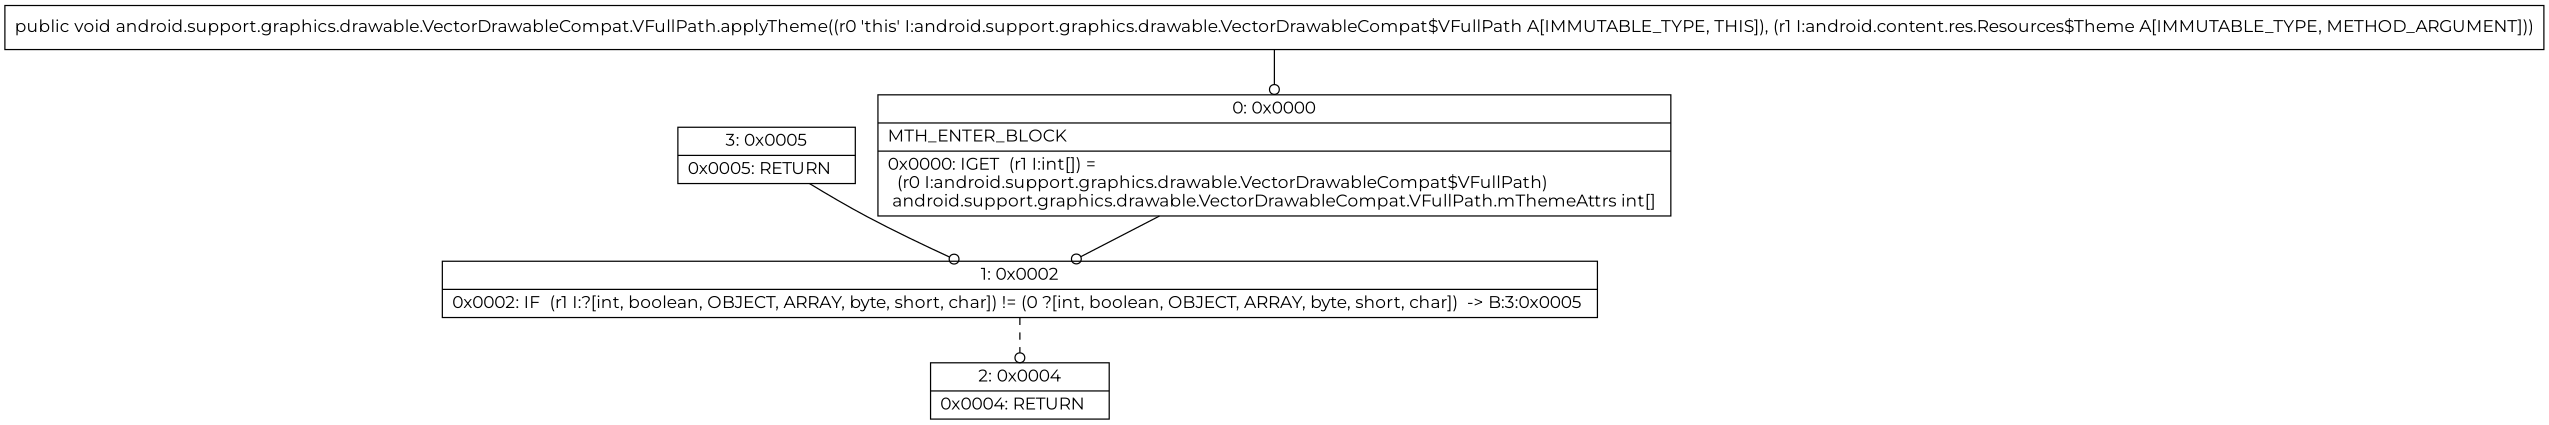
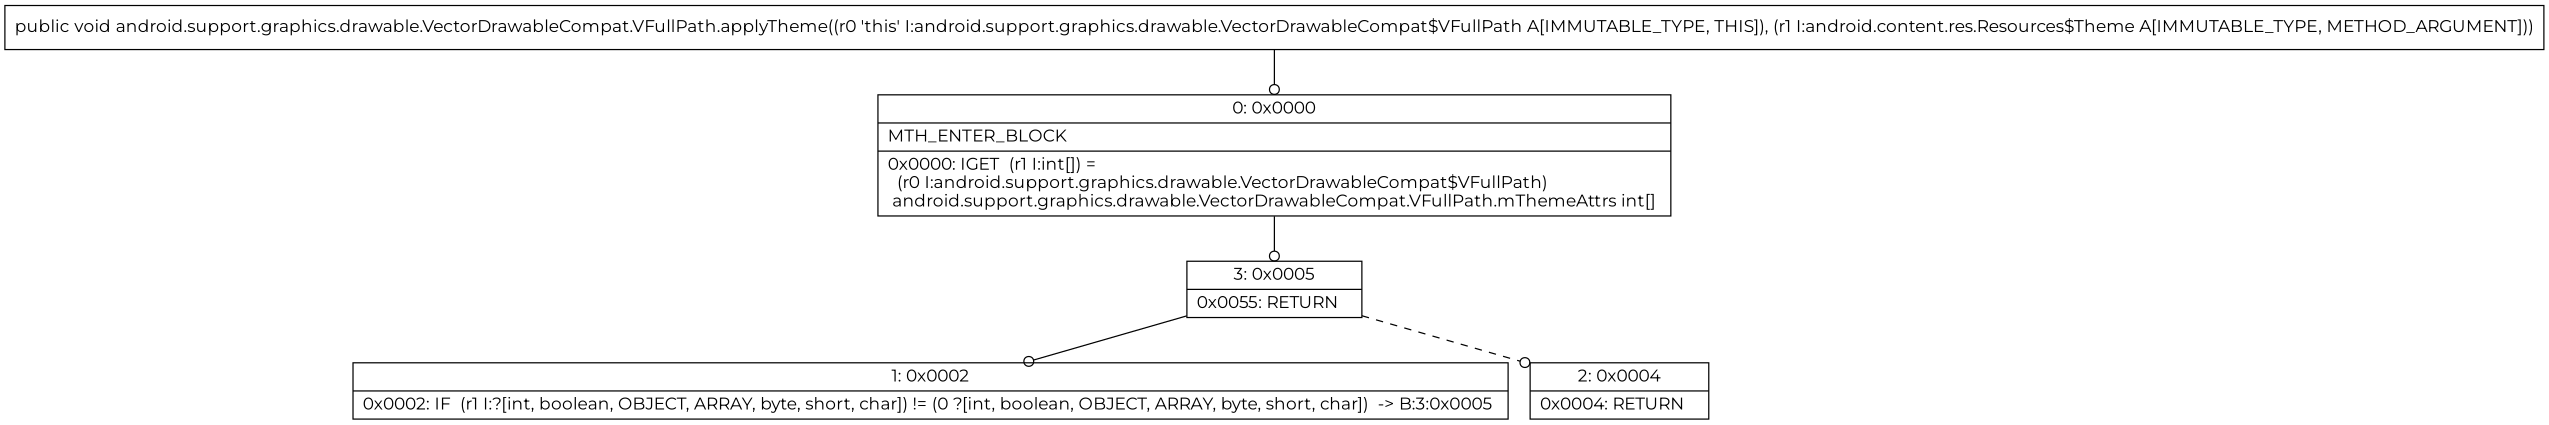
node "3: 0x0005": text "0x0005: RETURN" -> "0x0055: RETURN"
edge "0: 0x0000" -> "1: 0x0002": now "0: 0x0000" -> "3: 0x0005"
edge "1: 0x0002" -> "2: 0x0004": now "3: 0x0005" -> "2: 0x0004"
